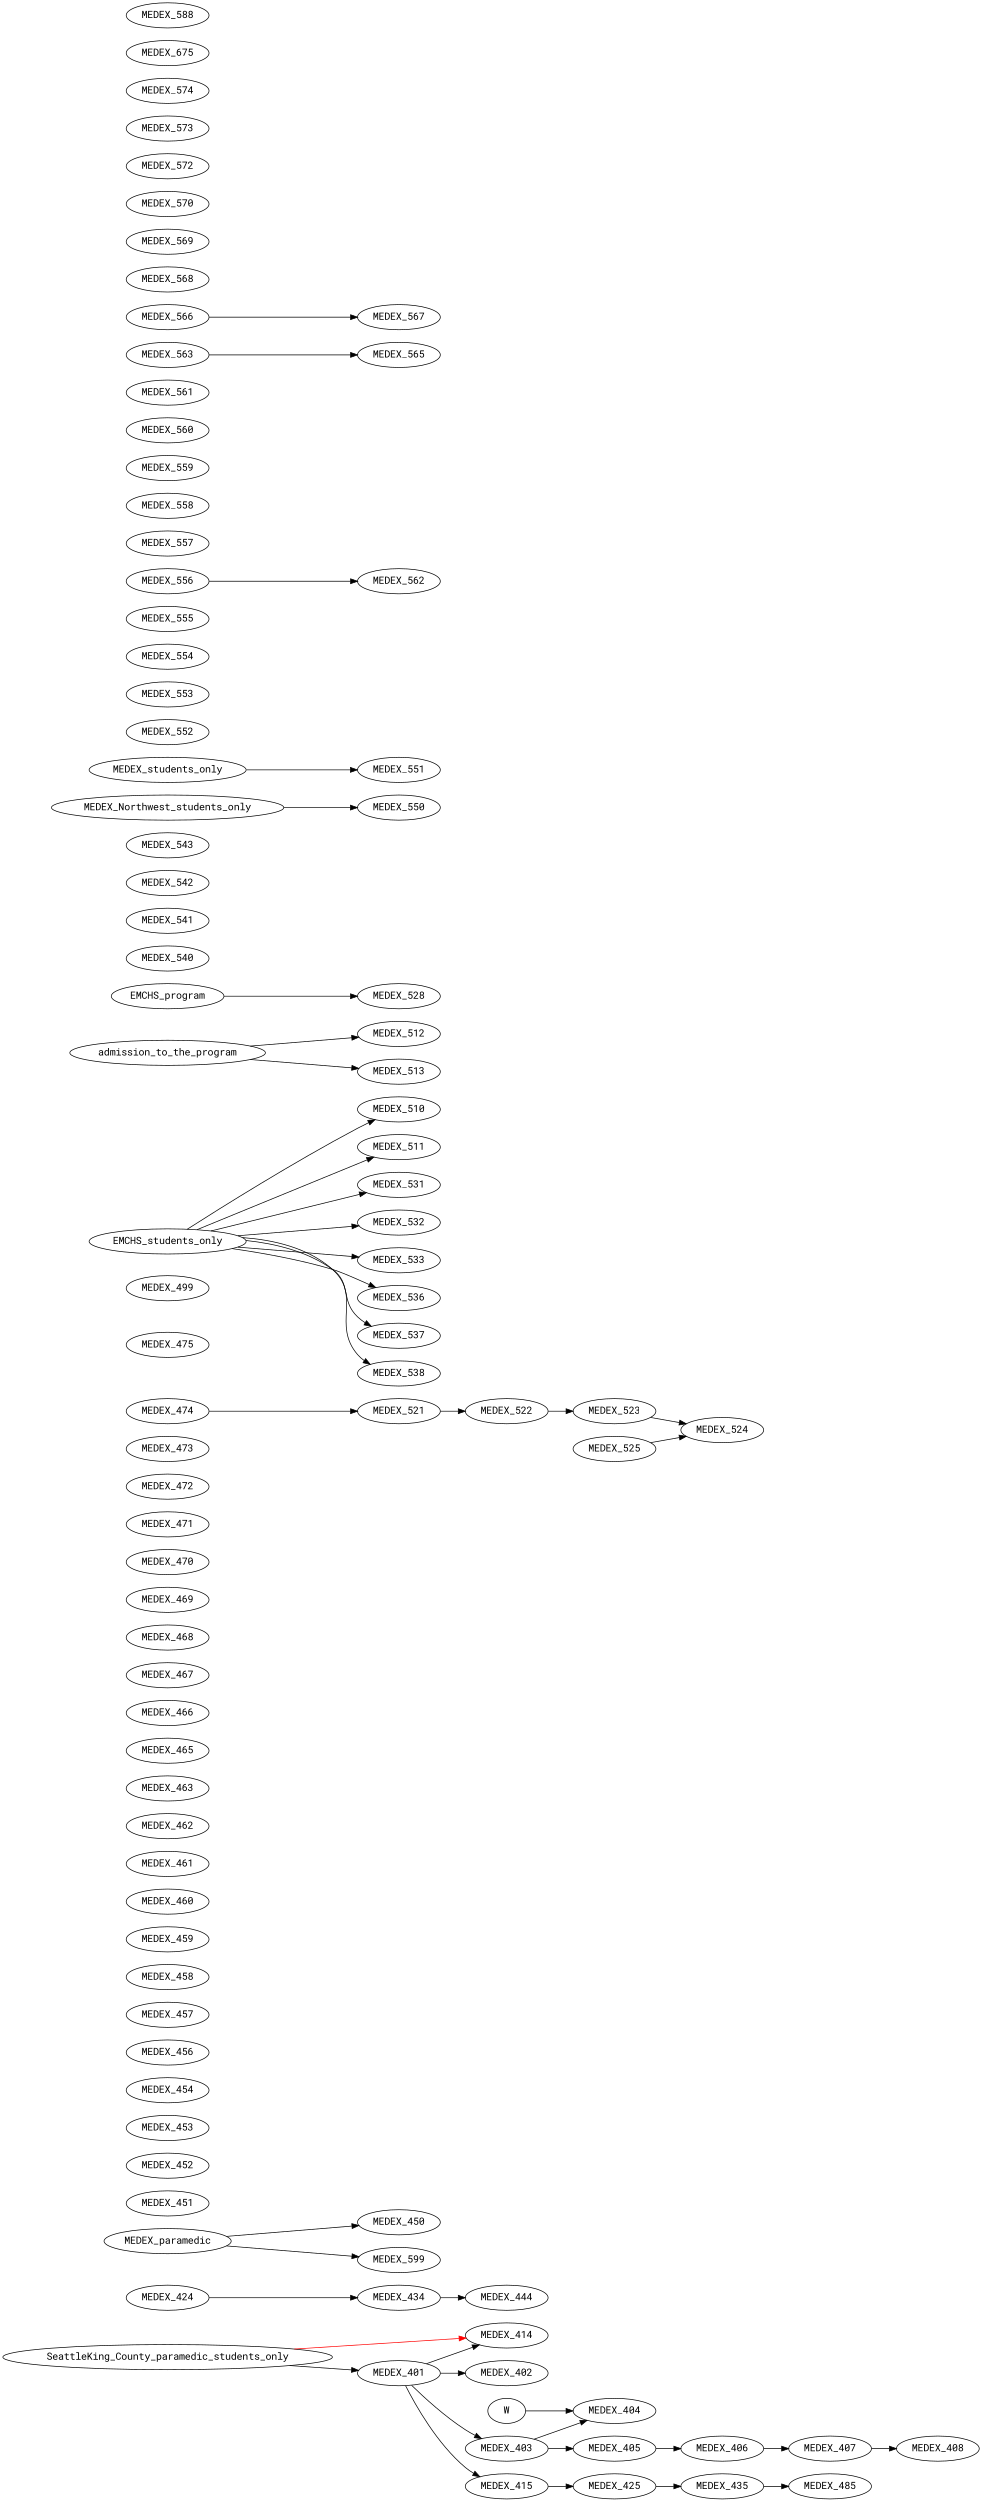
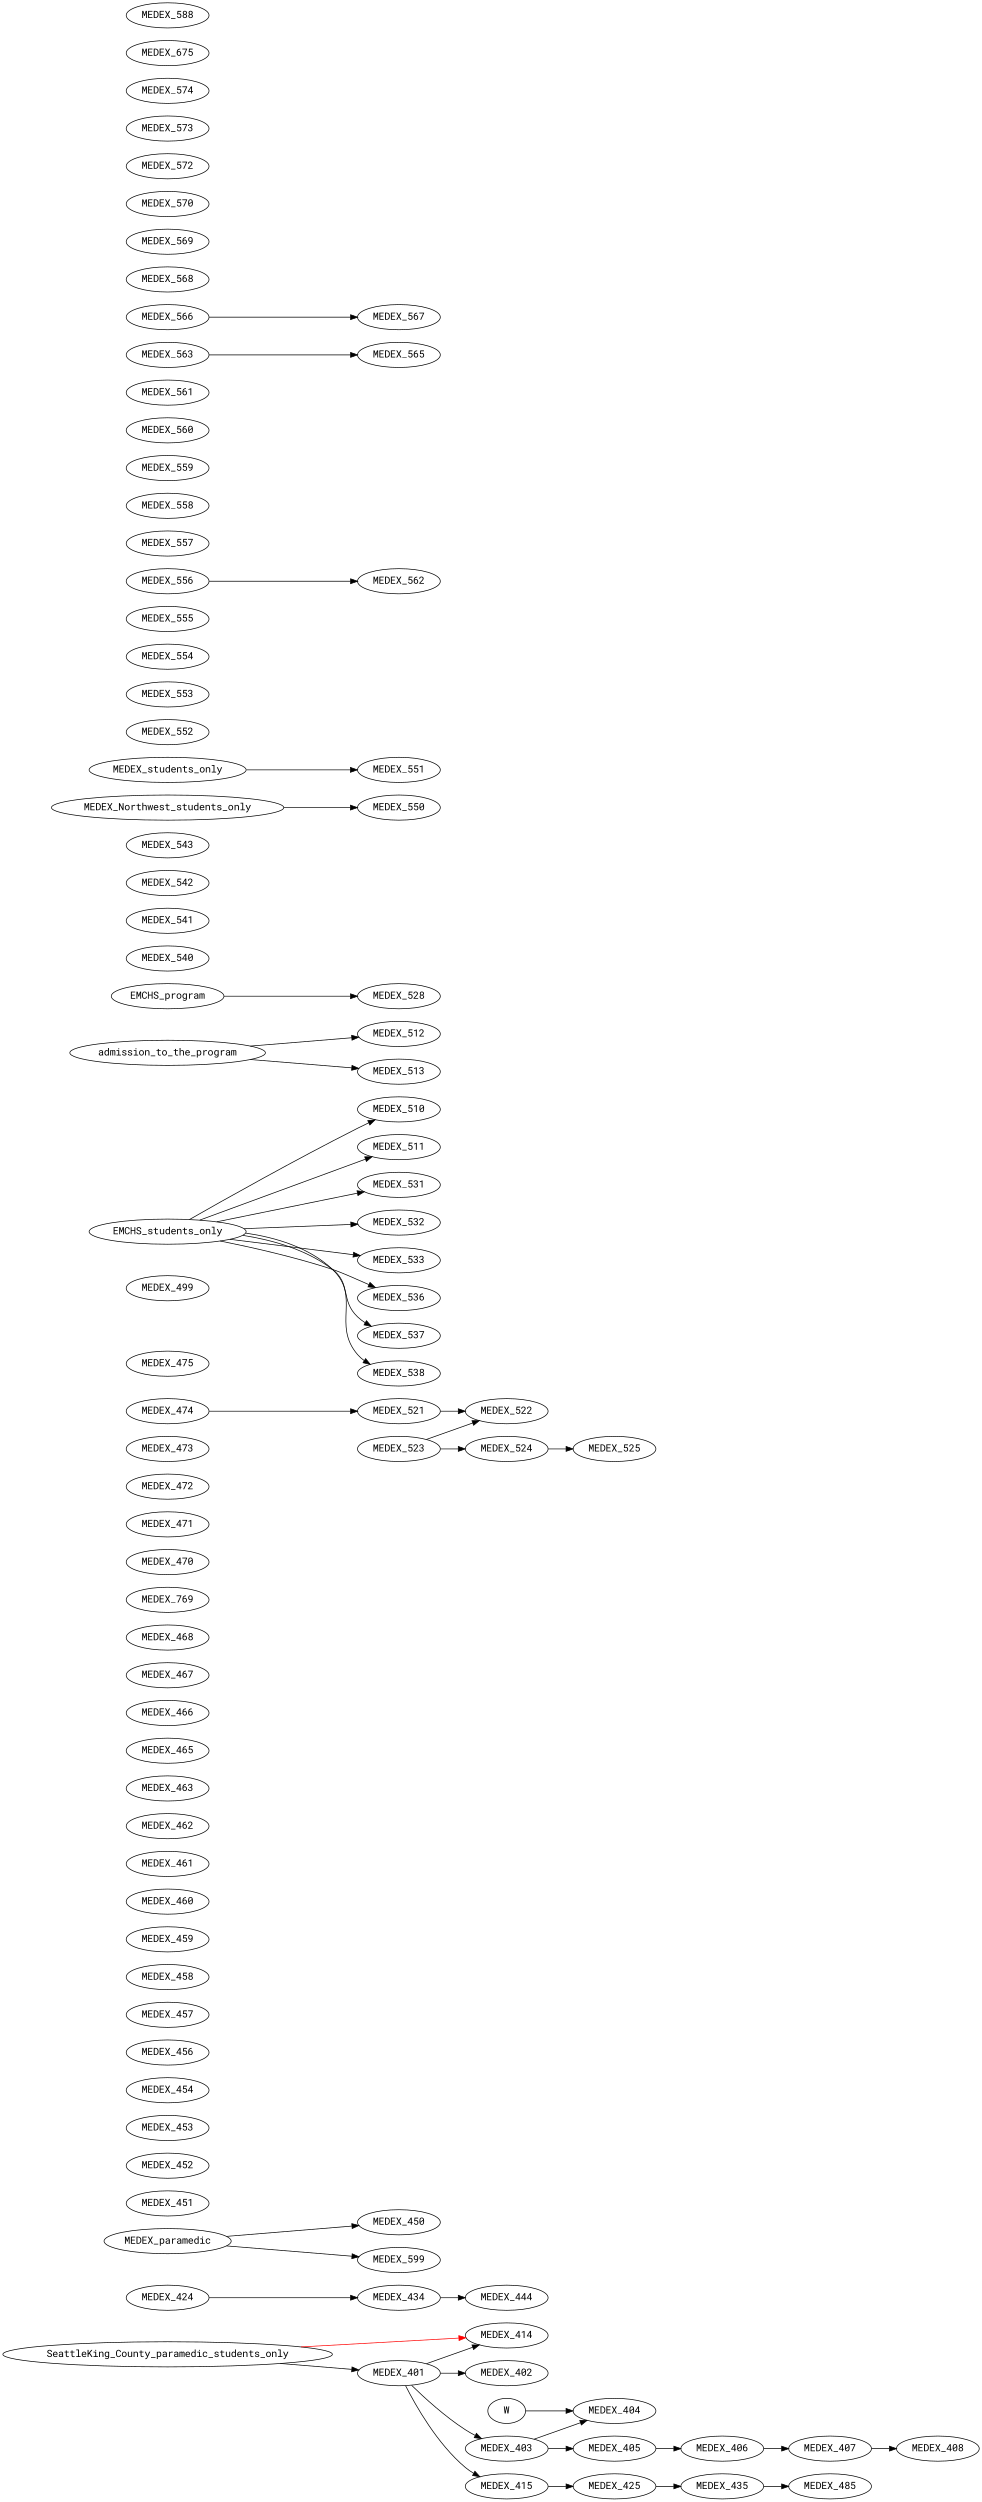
edge "MEDEX_522" -> "MEDEX_523": reversed
edge "MEDEX_525" -> "MEDEX_524": reversed
node "MEDEX_469": label "MEDEX_469" -> "MEDEX_769"
